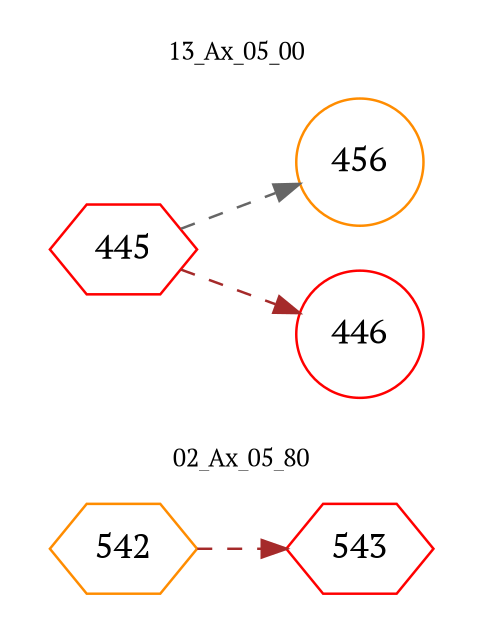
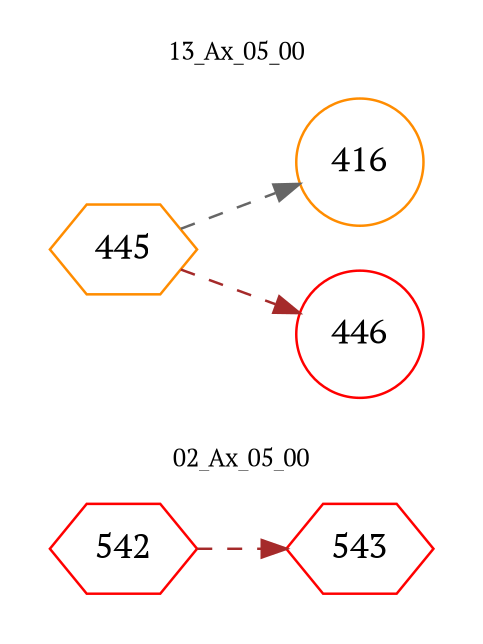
node "456": label "456" -> "416"
node "445": color red -> darkorange
cluster "02_Ax_05_80": label "02_Ax_05_80" -> "02_Ax_05_00"
node "542": color darkorange -> red
